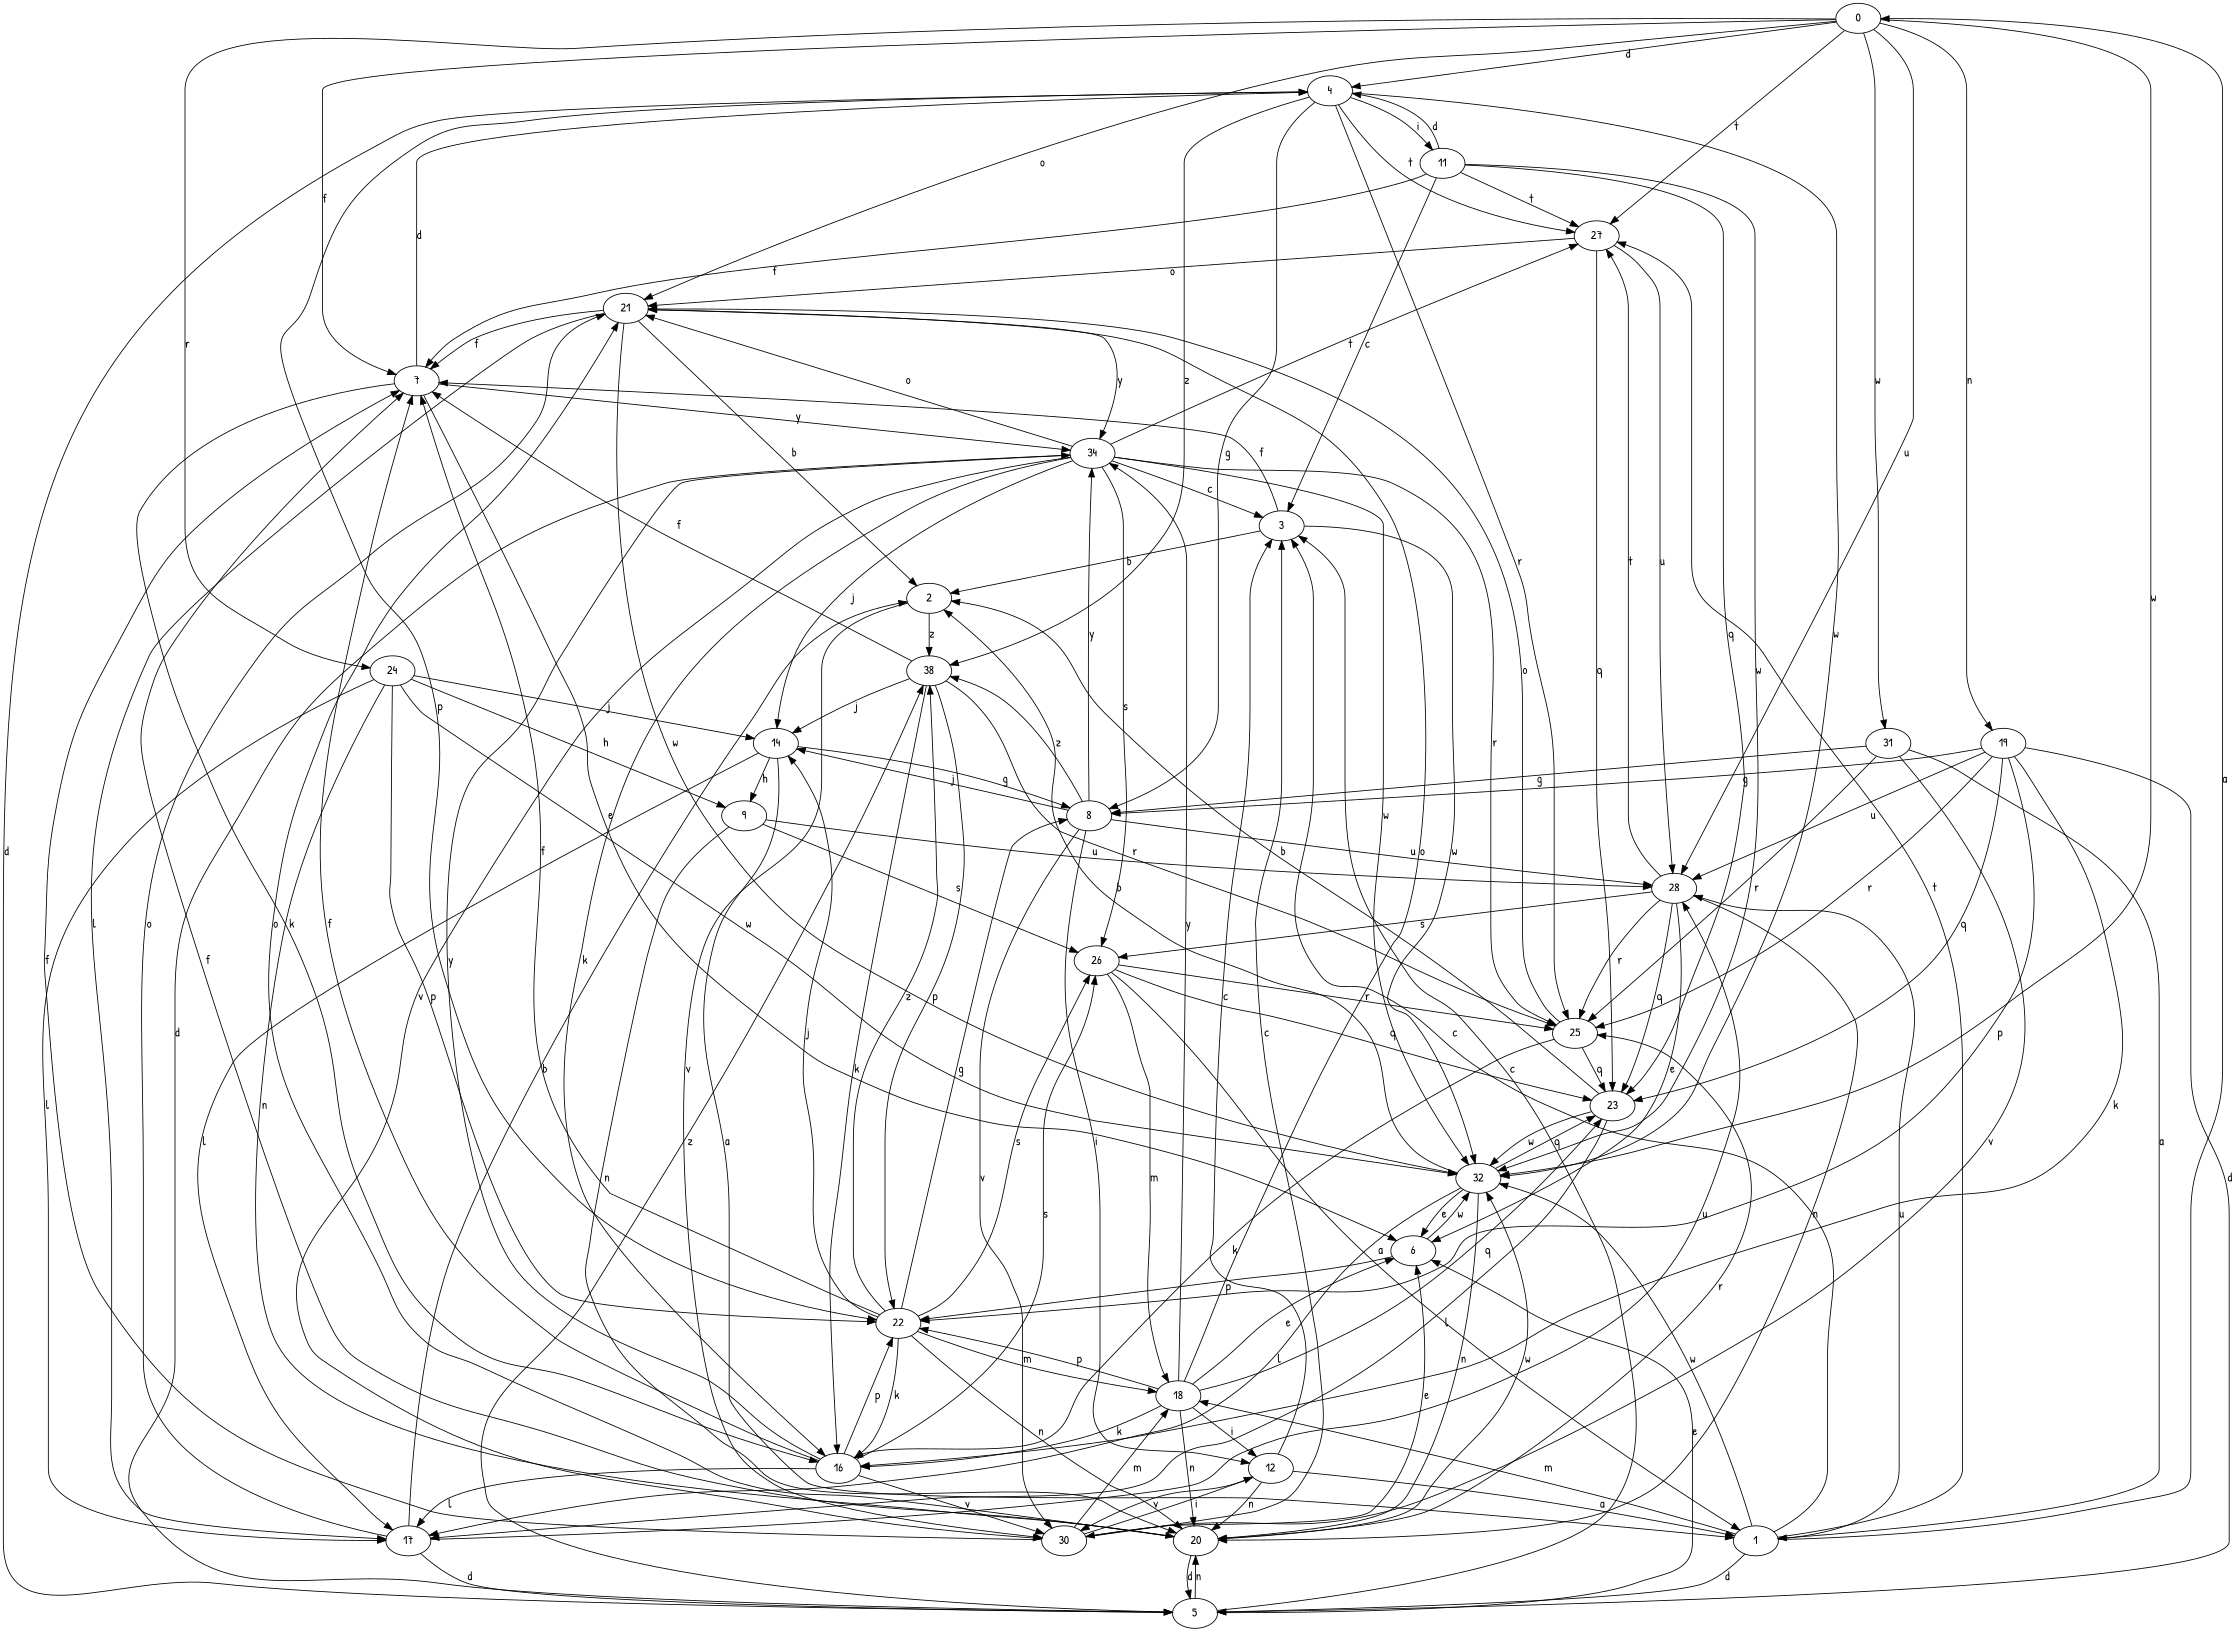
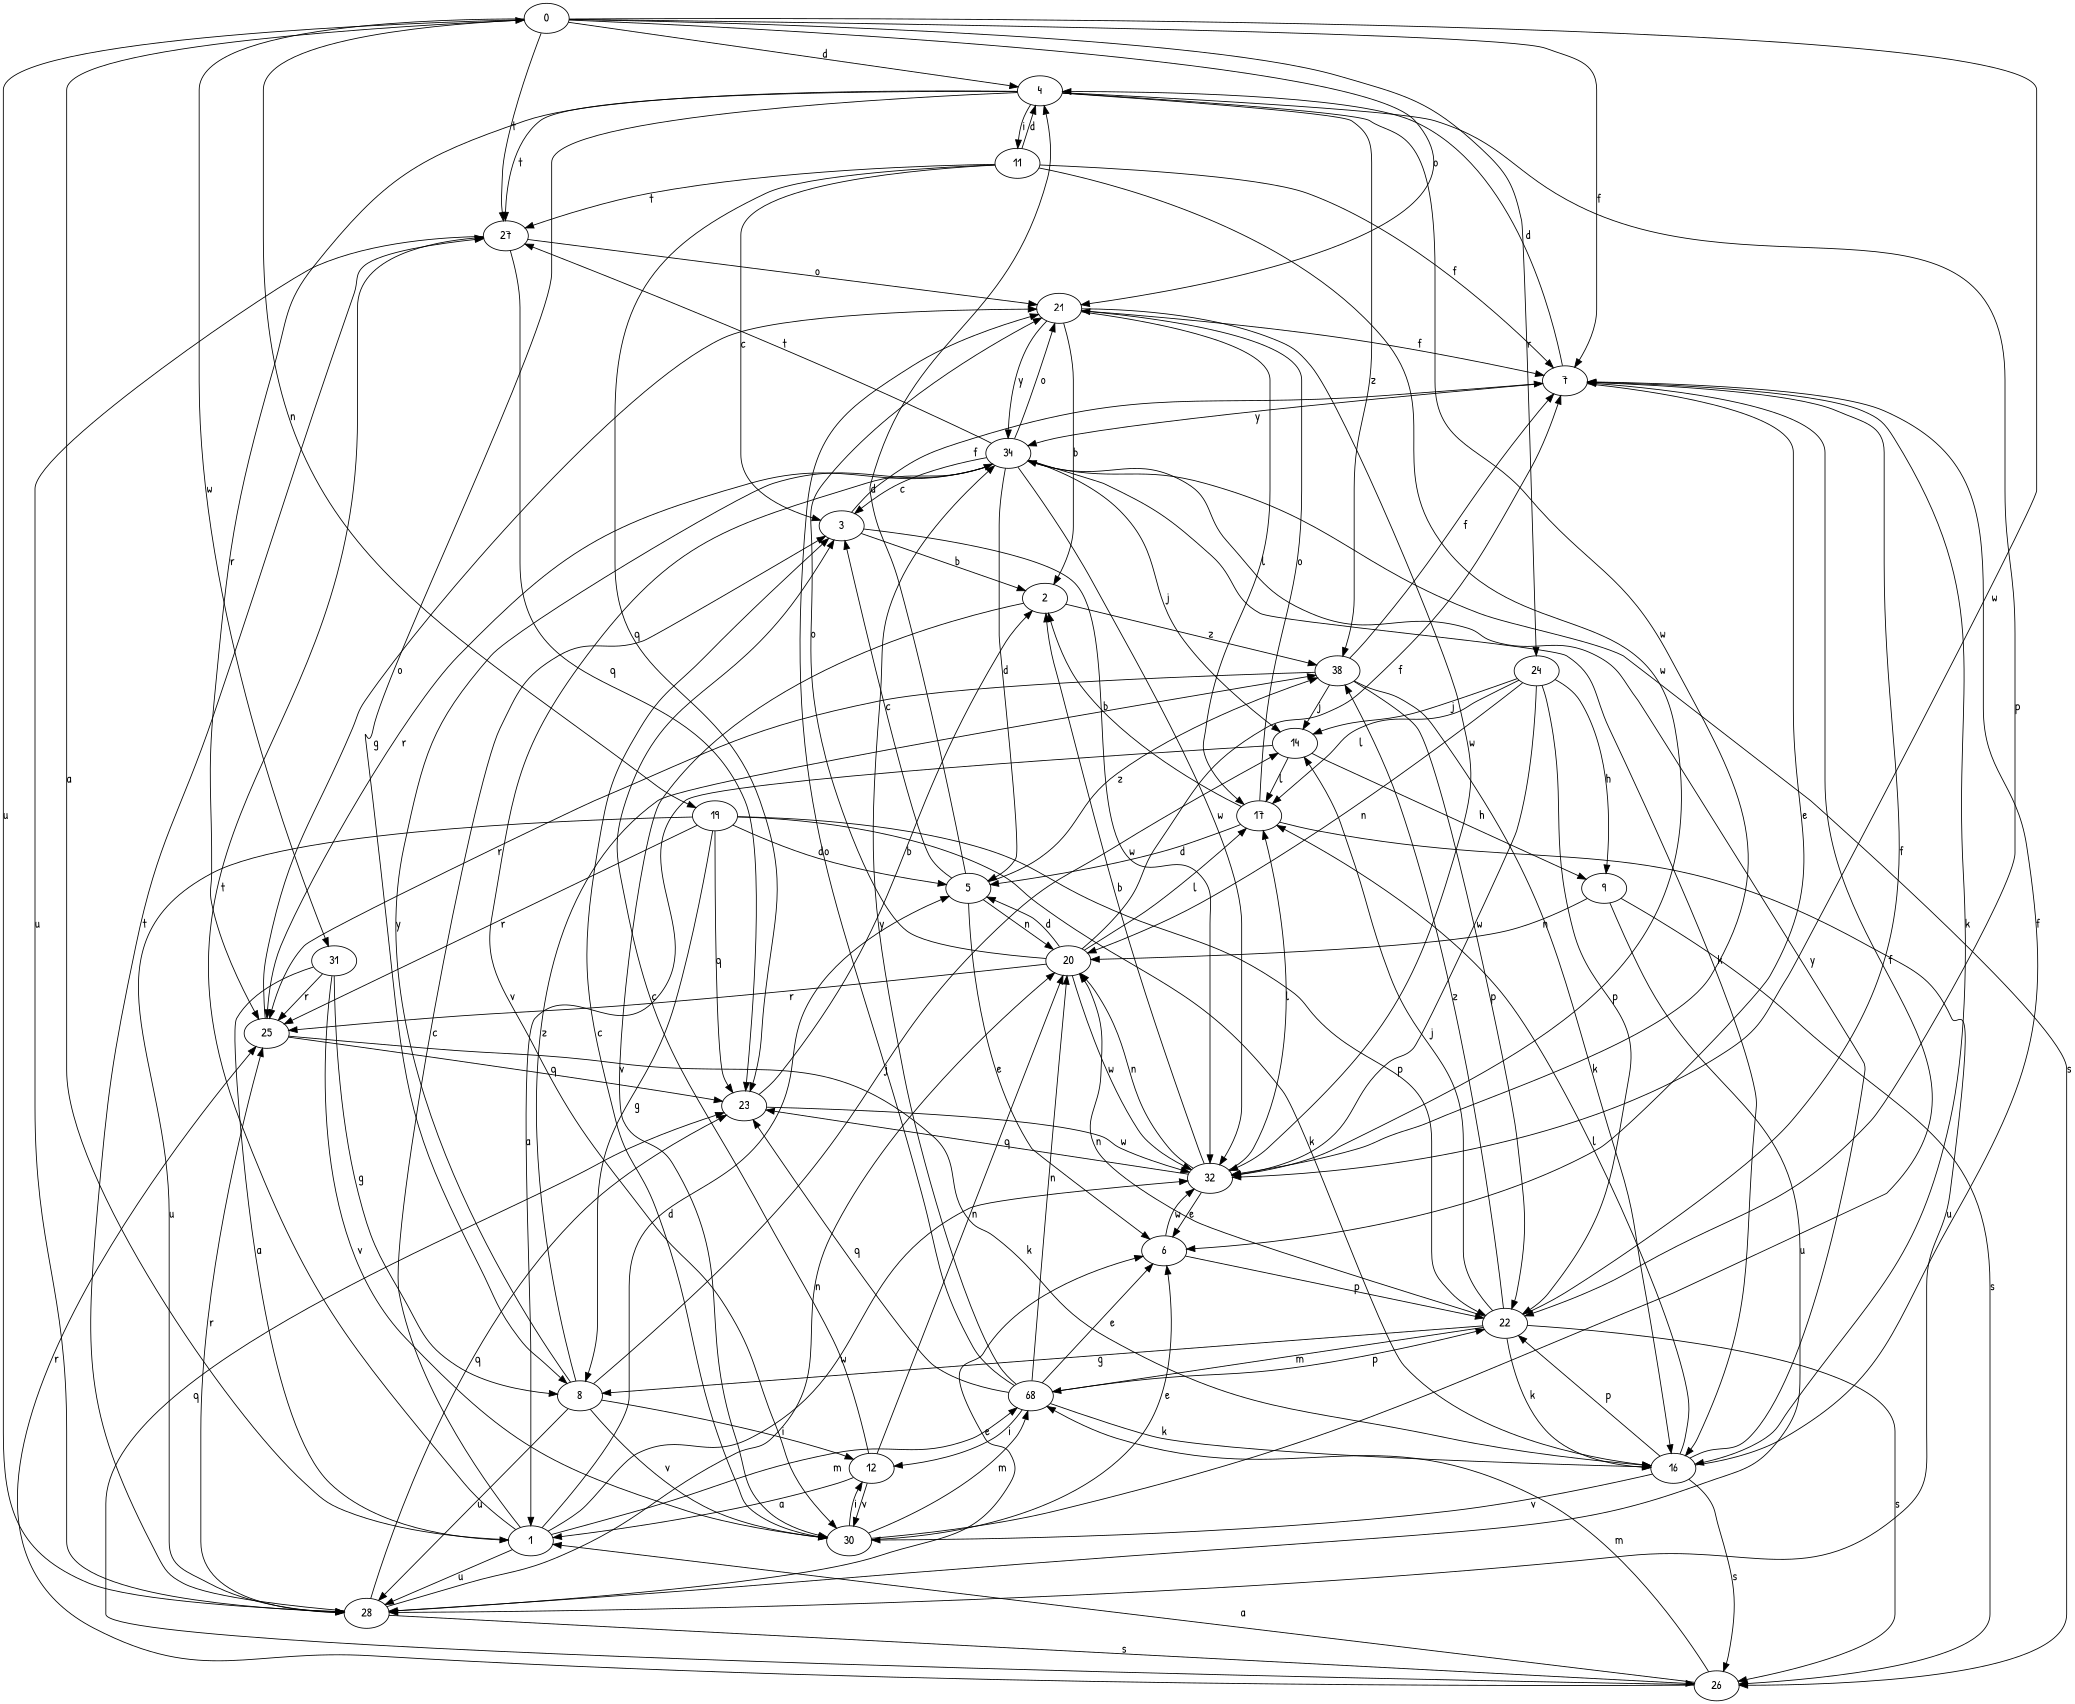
edge "14" -> "8": removed, label "g"
node "18": label "18" -> "68"
edge "23" -> "17": now "20" -> "17"
